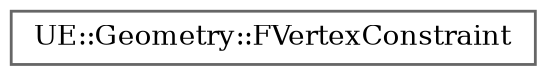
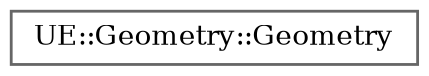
node "UE::Geometry::FVertexConstraint": label "UE::Geometry::FVertexConstraint" -> "UE::Geometry::Geometry"
